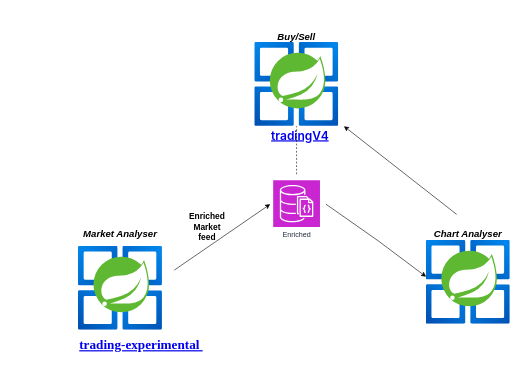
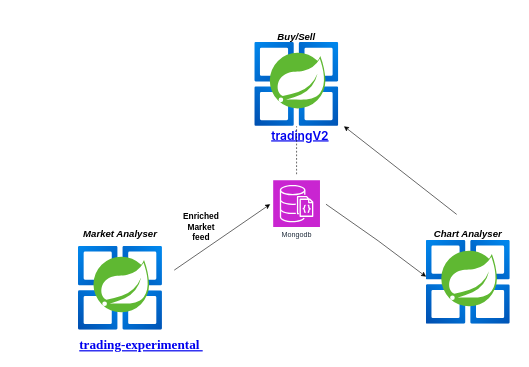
node "tradingV4": label "tradingV4" -> "tradingV2"
node "Enriched Market feed": moved (207, 227) -> (201, 227)
node "Enriched": label "Enriched" -> "Mongodb"
